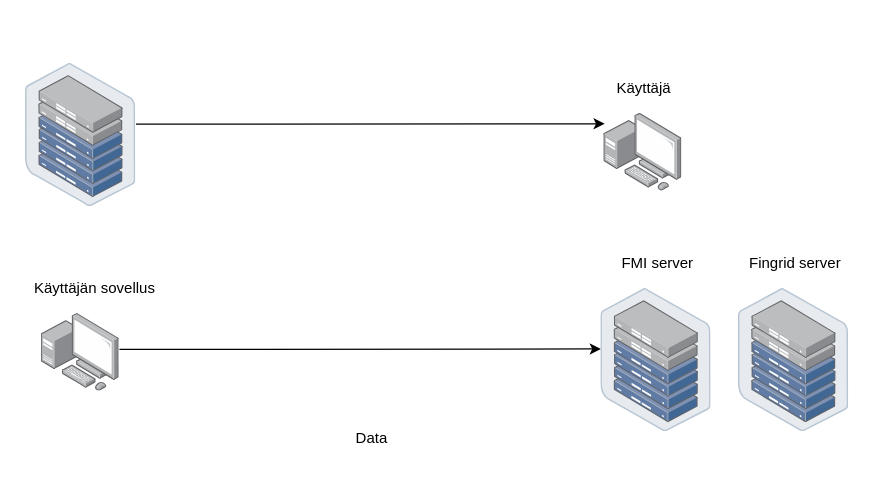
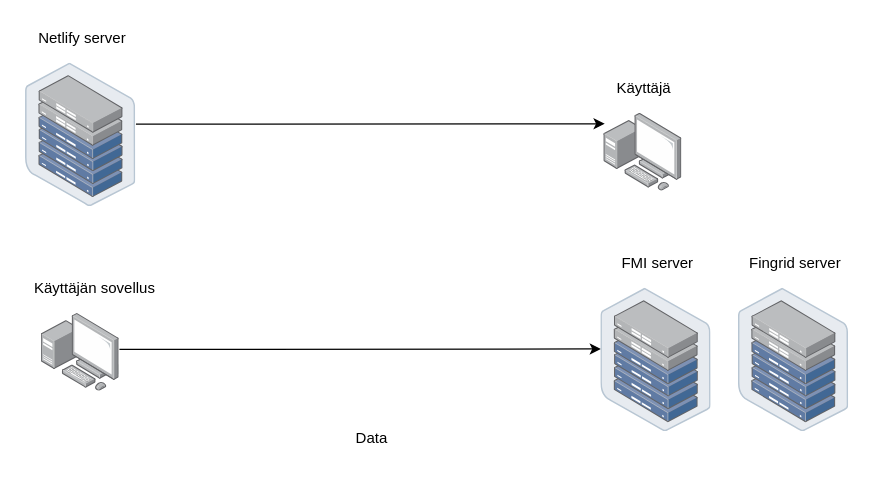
node "Netlify server": added
